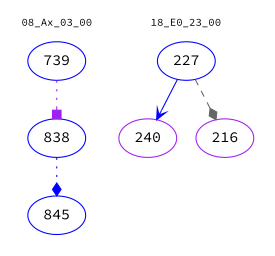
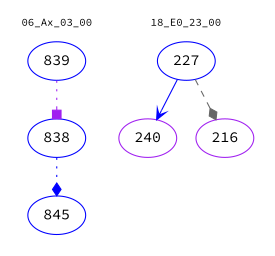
cluster "08_Ax_03_00": label "08_Ax_03_00" -> "06_Ax_03_00"
node "739": label "739" -> "839"
